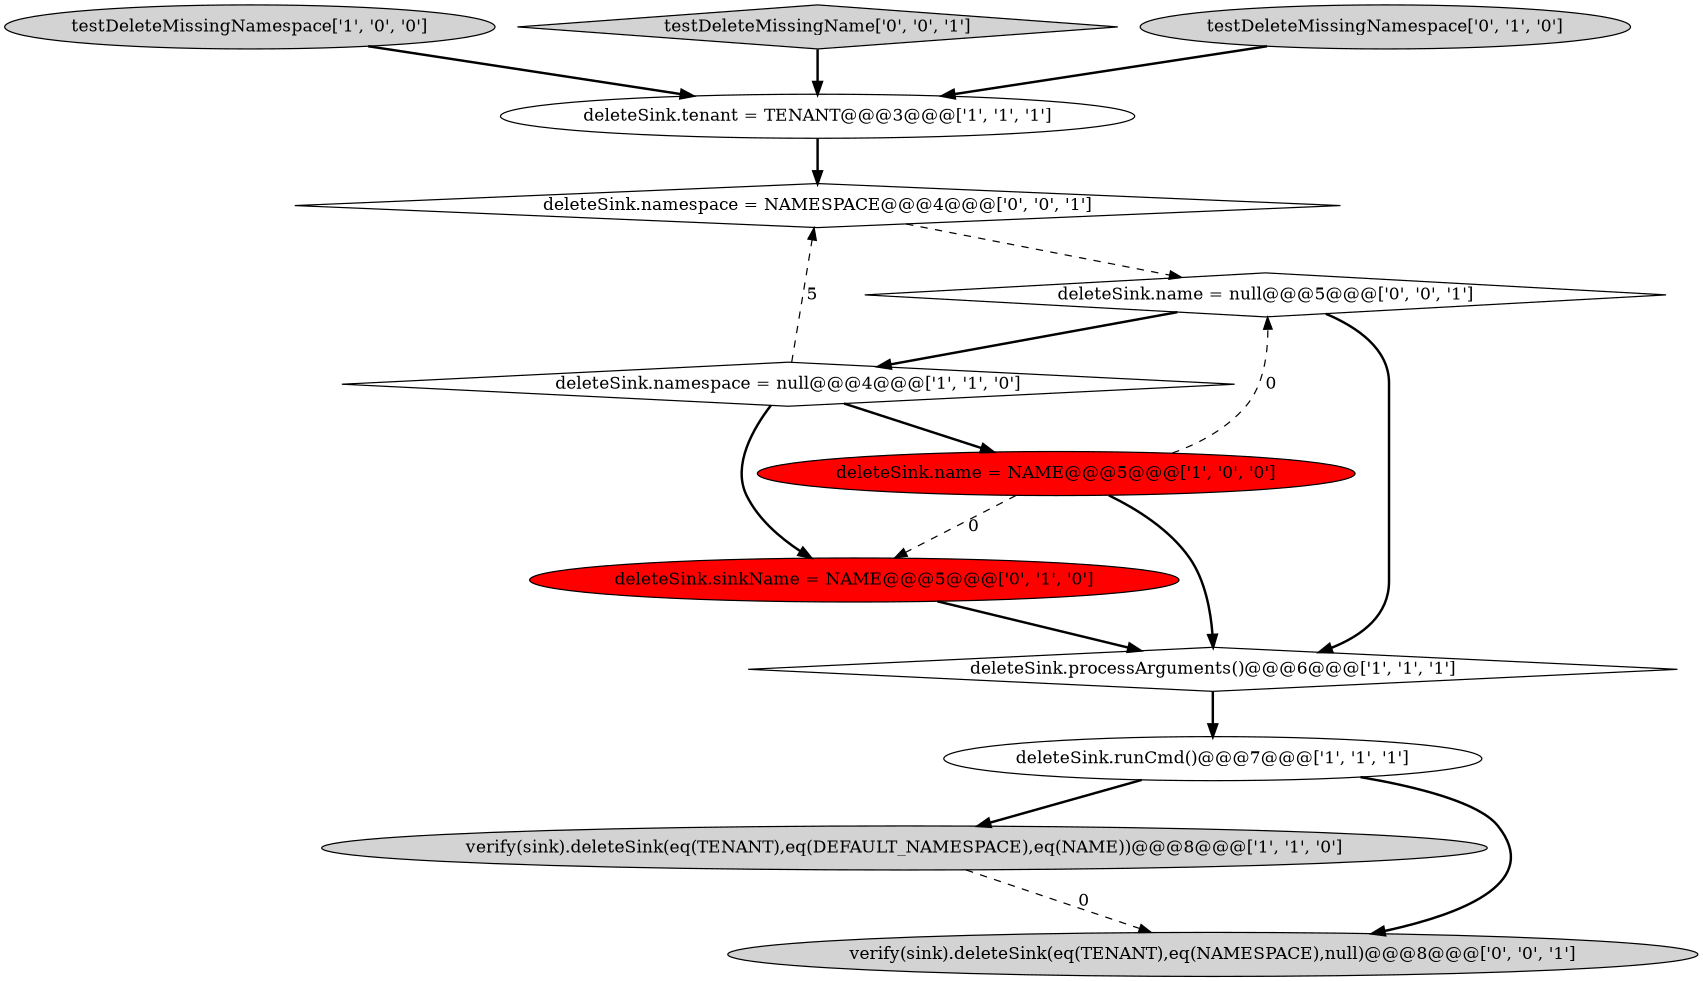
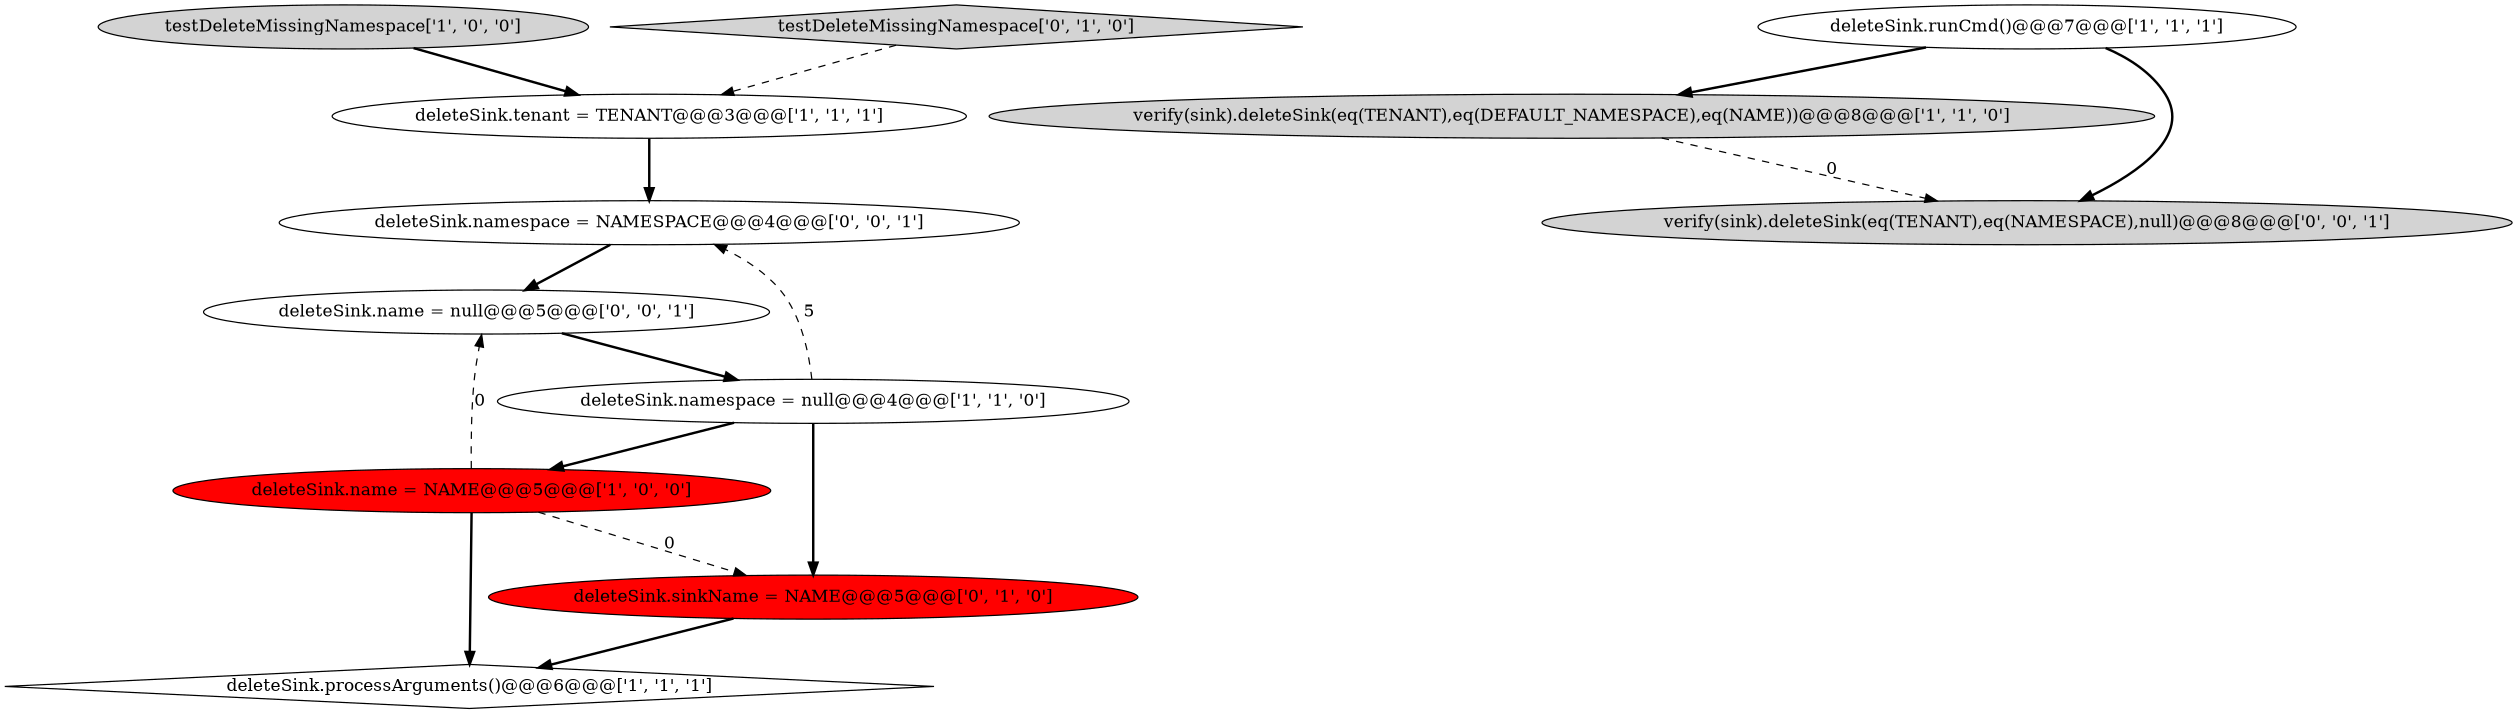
node "testDeleteMissingName['0', '0', '1']": removed
node "testDeleteMissingNamespace['0', '1', '0']": shape ellipse -> diamond
edge "testDeleteMissingNamespace['0', '1', '0']" -> "deleteSink.tenant = TENANT@@@3@@@['1', '1', '1']": style bold -> dashed
node "deleteSink.namespace = NAMESPACE@@@4@@@['0', '0', '1']": shape diamond -> ellipse
edge "deleteSink.namespace = NAMESPACE@@@4@@@['0', '0', '1']" -> "deleteSink.name = null@@@5@@@['0', '0', '1']": style dashed -> bold
node "deleteSink.name = null@@@5@@@['0', '0', '1']": shape diamond -> ellipse
node "deleteSink.namespace = null@@@4@@@['1', '1', '0']": shape diamond -> ellipse
edge "deleteSink.name = null@@@5@@@['0', '0', '1']" -> "deleteSink.processArguments()@@@6@@@['1', '1', '1']": removed
edge "deleteSink.processArguments()@@@6@@@['1', '1', '1']" -> "deleteSink.runCmd()@@@7@@@['1', '1', '1']": removed
